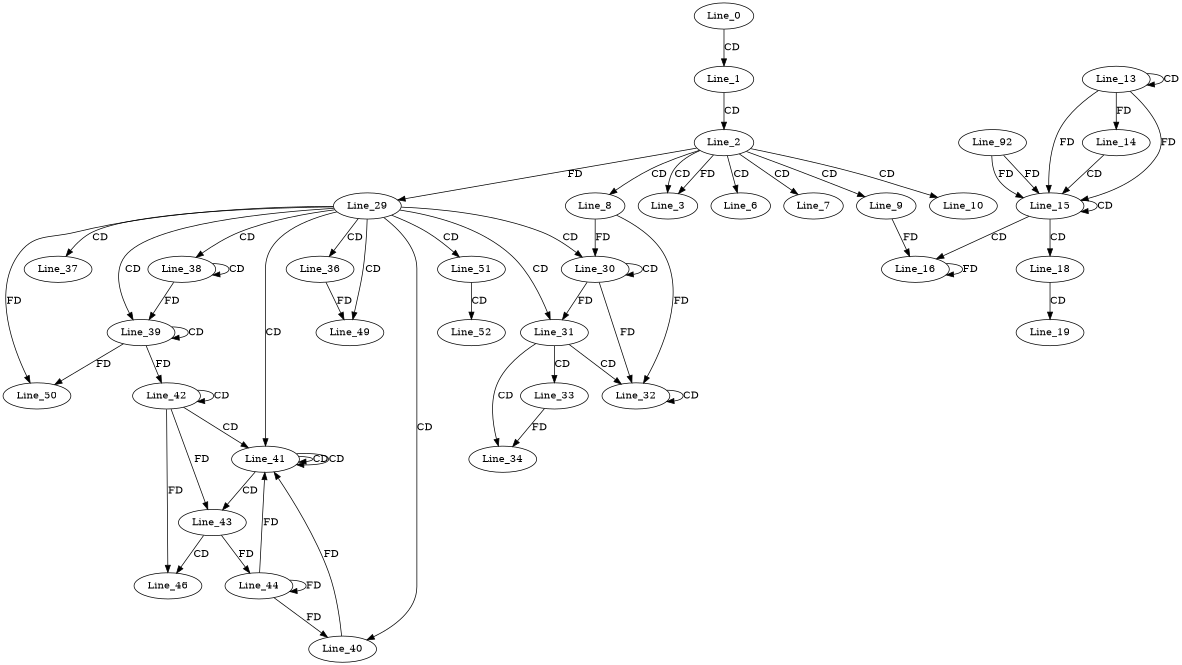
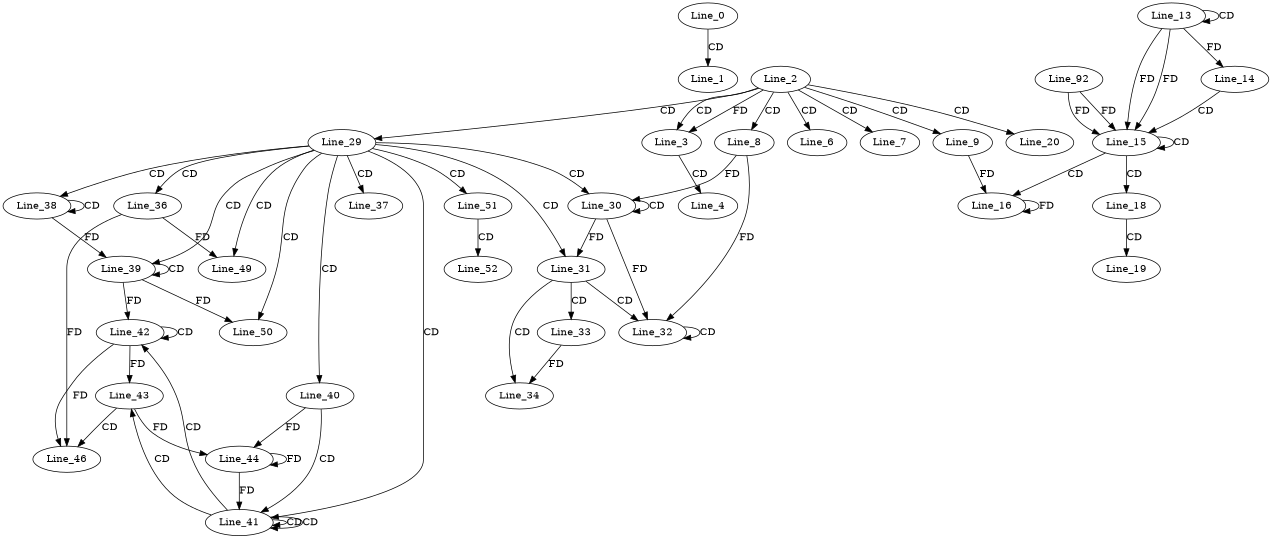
edge "Line_1" -> "Line_2": removed, label "CD"
edge "Line_2" -> "Line_29": label "FD" -> "CD"
node "Line_4": added
node "Line_10": label "Line_10" -> "Line_20"
edge "Line_29" -> "Line_50": label "FD" -> "CD"
edge "Line_36" -> "Line_46": added, label "FD"
edge "Line_42" -> "Line_41": reversed
edge "Line_40" -> "Line_41": label "FD" -> "CD"
edge "Line_44" -> "Line_40": reversed
